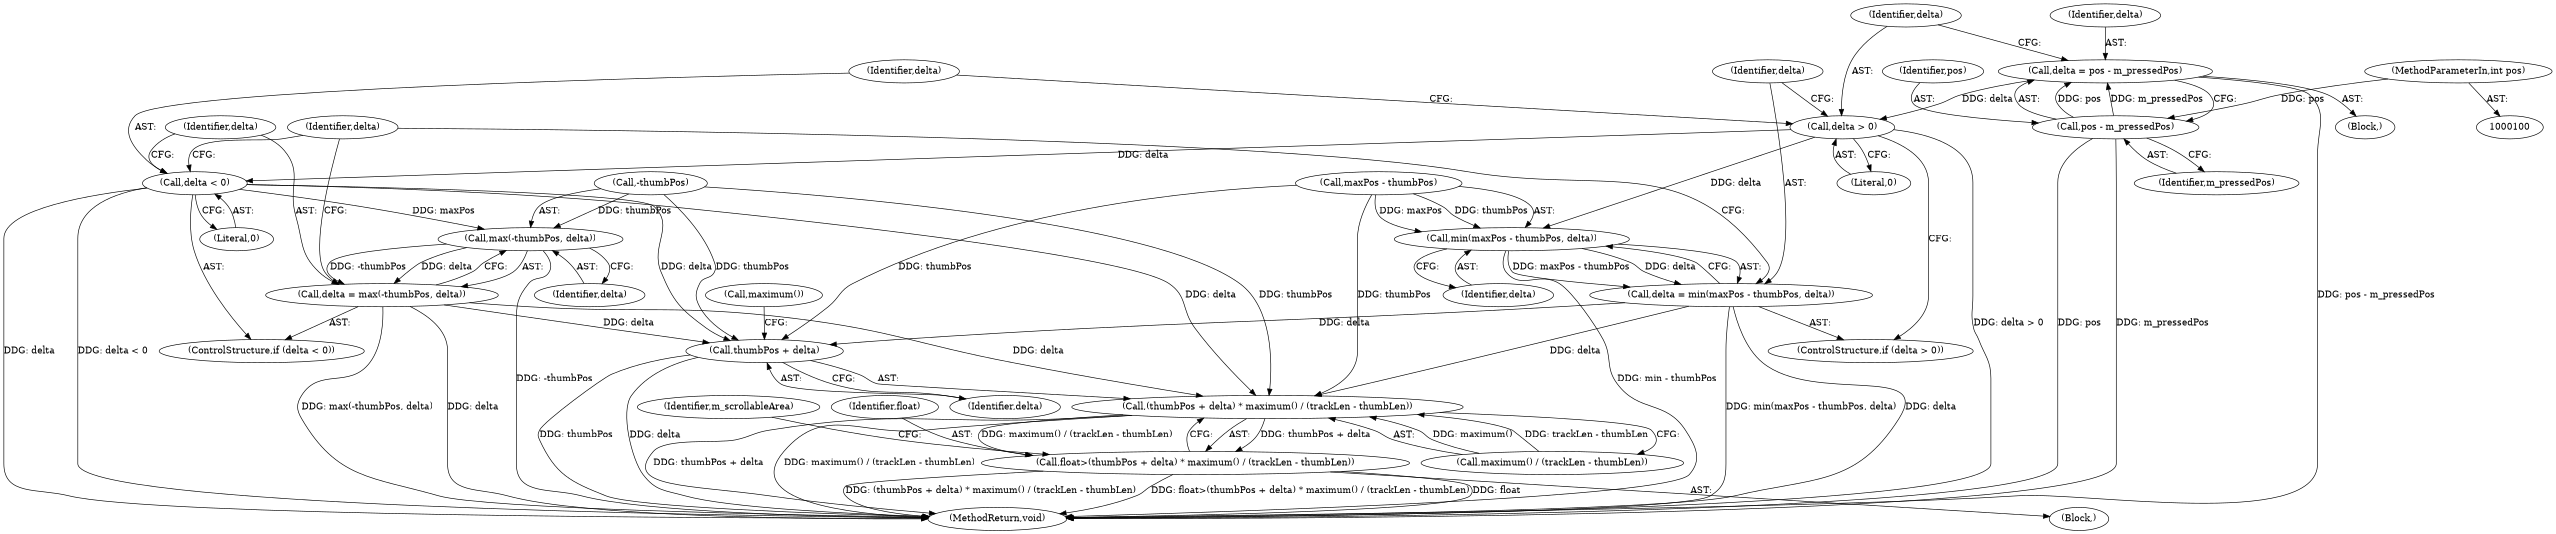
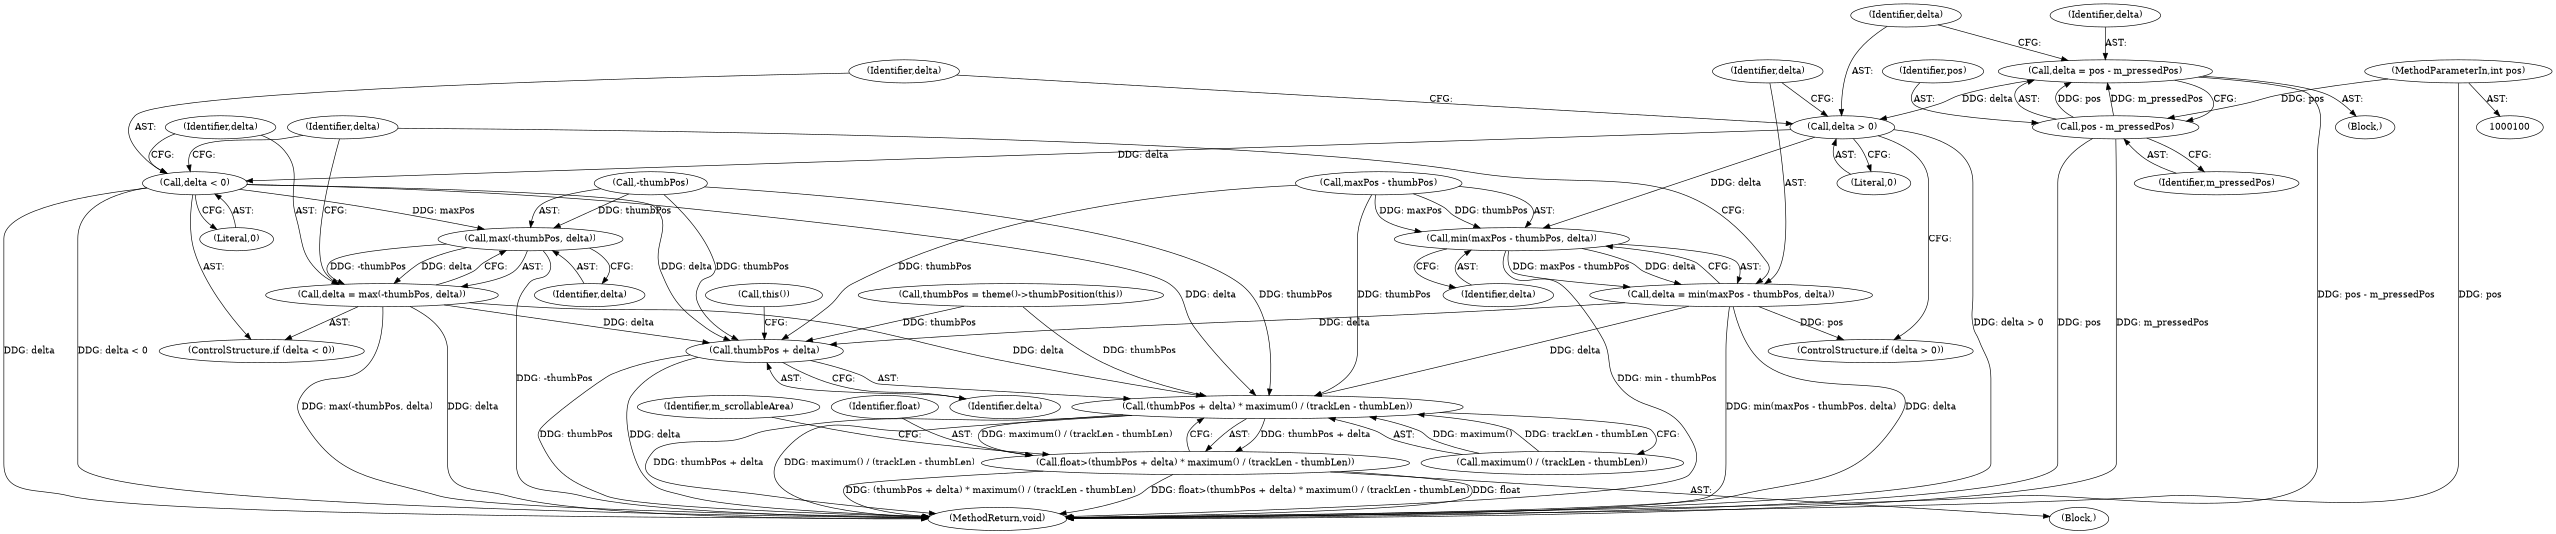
node "(Call,maximum())": label "(Call,maximum())" -> "(Call,this())"
node "(Call,thumbPos = theme()->thumbPosition(this))": added
edge "(Call,delta = min(maxPos - thumbPos, delta))" -> "(ControlStructure,if (delta > 0))": label "AST: " -> "DDG: pos"
edge "(MethodParameterIn,int pos)" -> "(MethodReturn,void)": added, label "DDG: pos"
